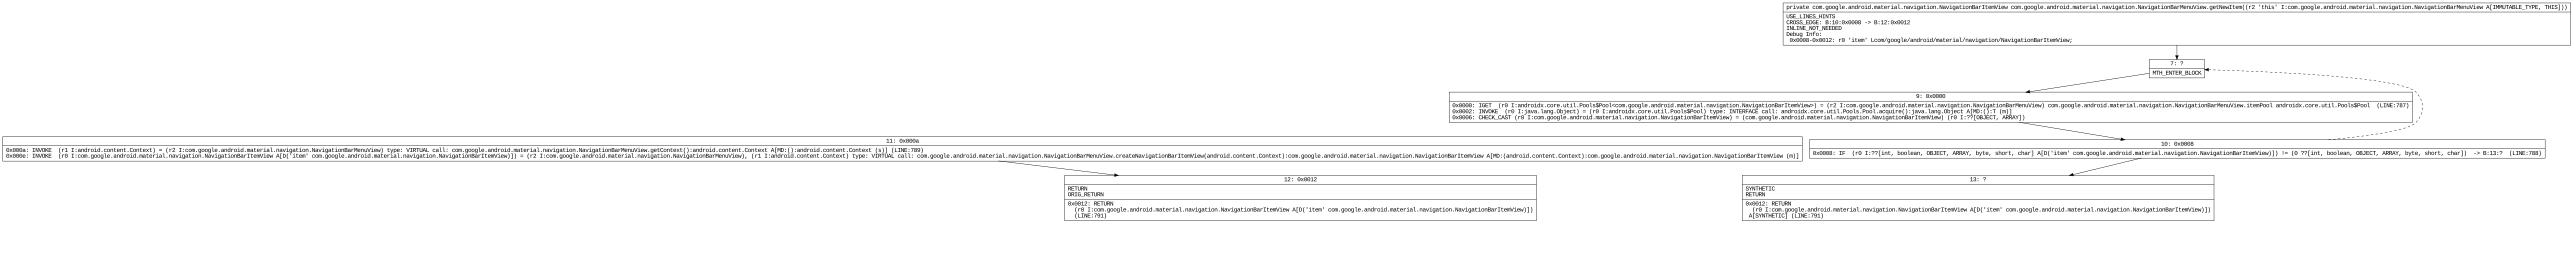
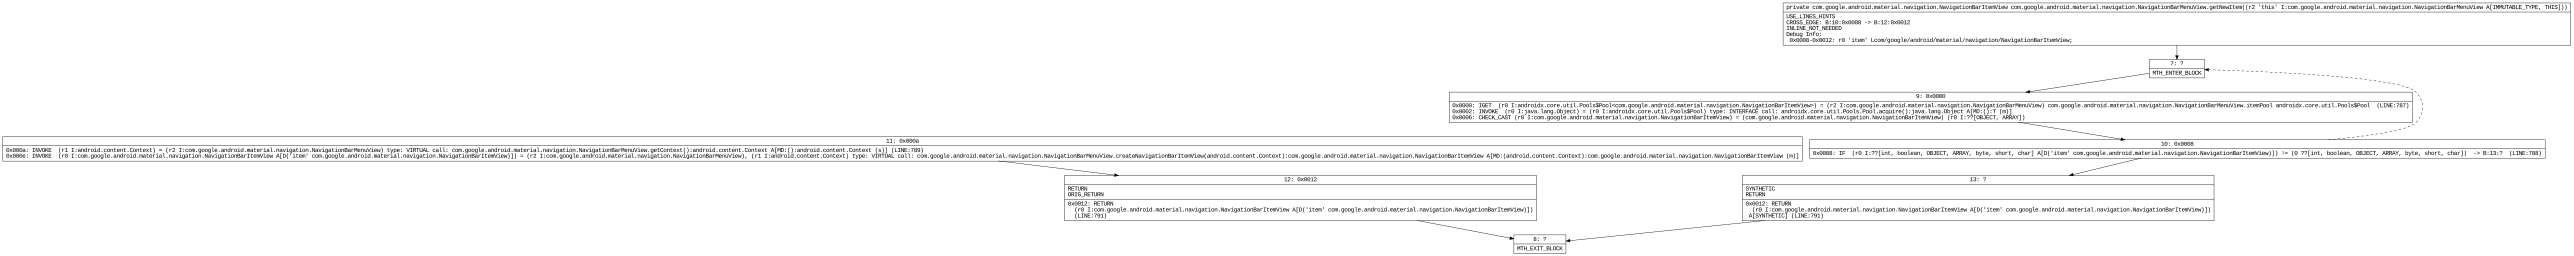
node "8: ?": added
